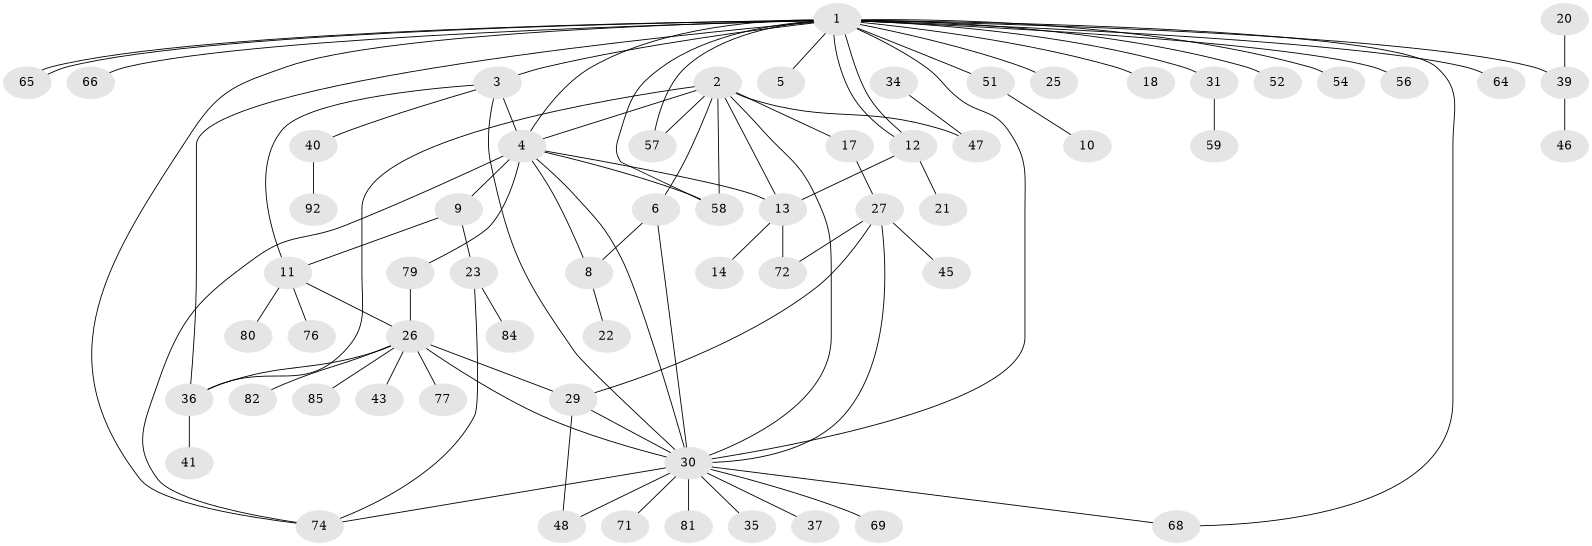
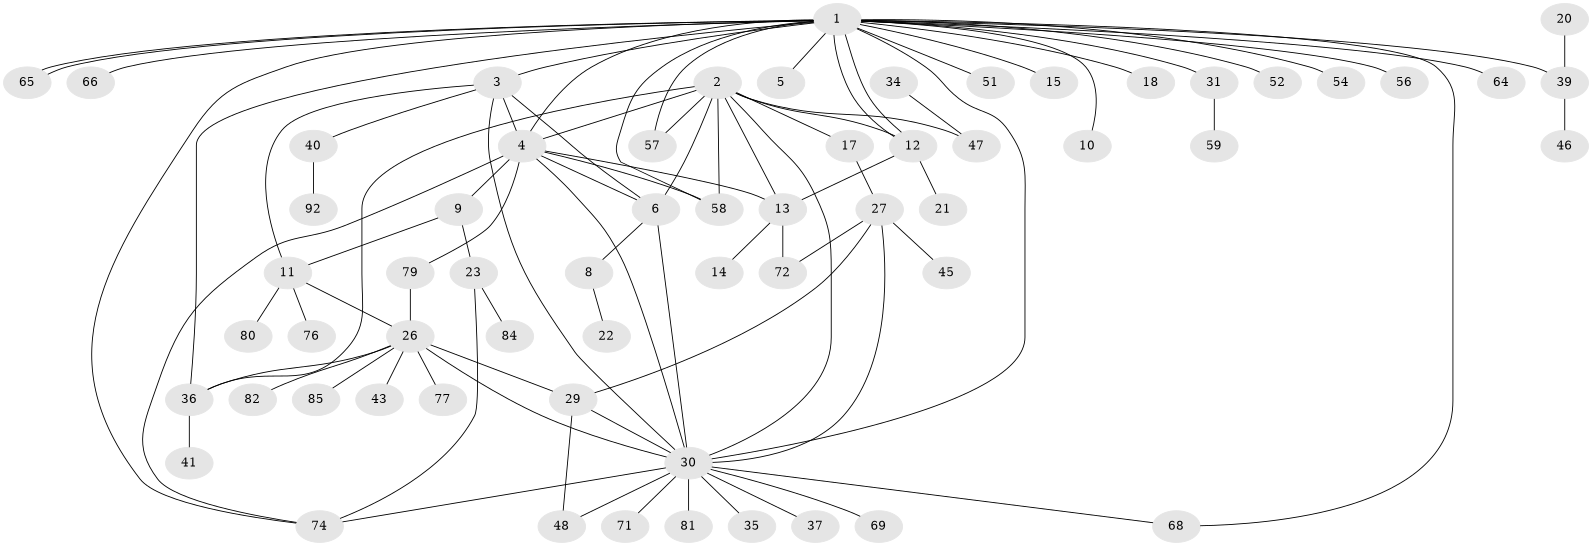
node "25": label "25" -> "15"
edge "51" -- "10": now "1" -- "10"
edge "2" -- "12": added
edge "3" -- "6": added
edge "4" -- "8": now "4" -- "6"
